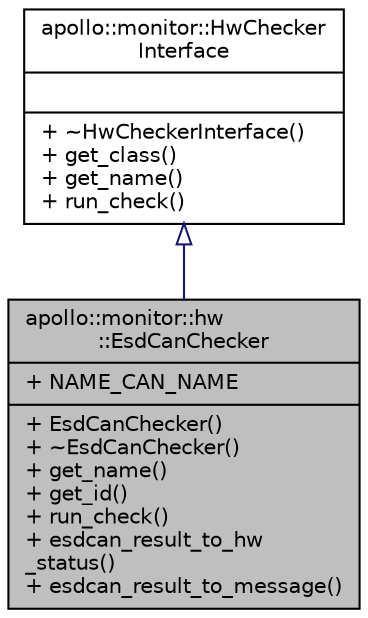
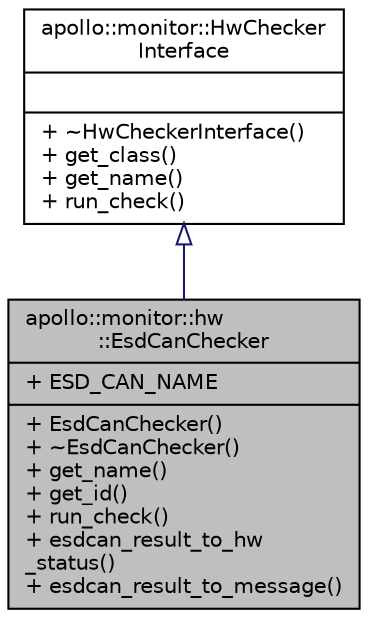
node "apollo::monitor::hw": text "+ NAME_CAN_NAME" -> "+ ESD_CAN_NAME"
